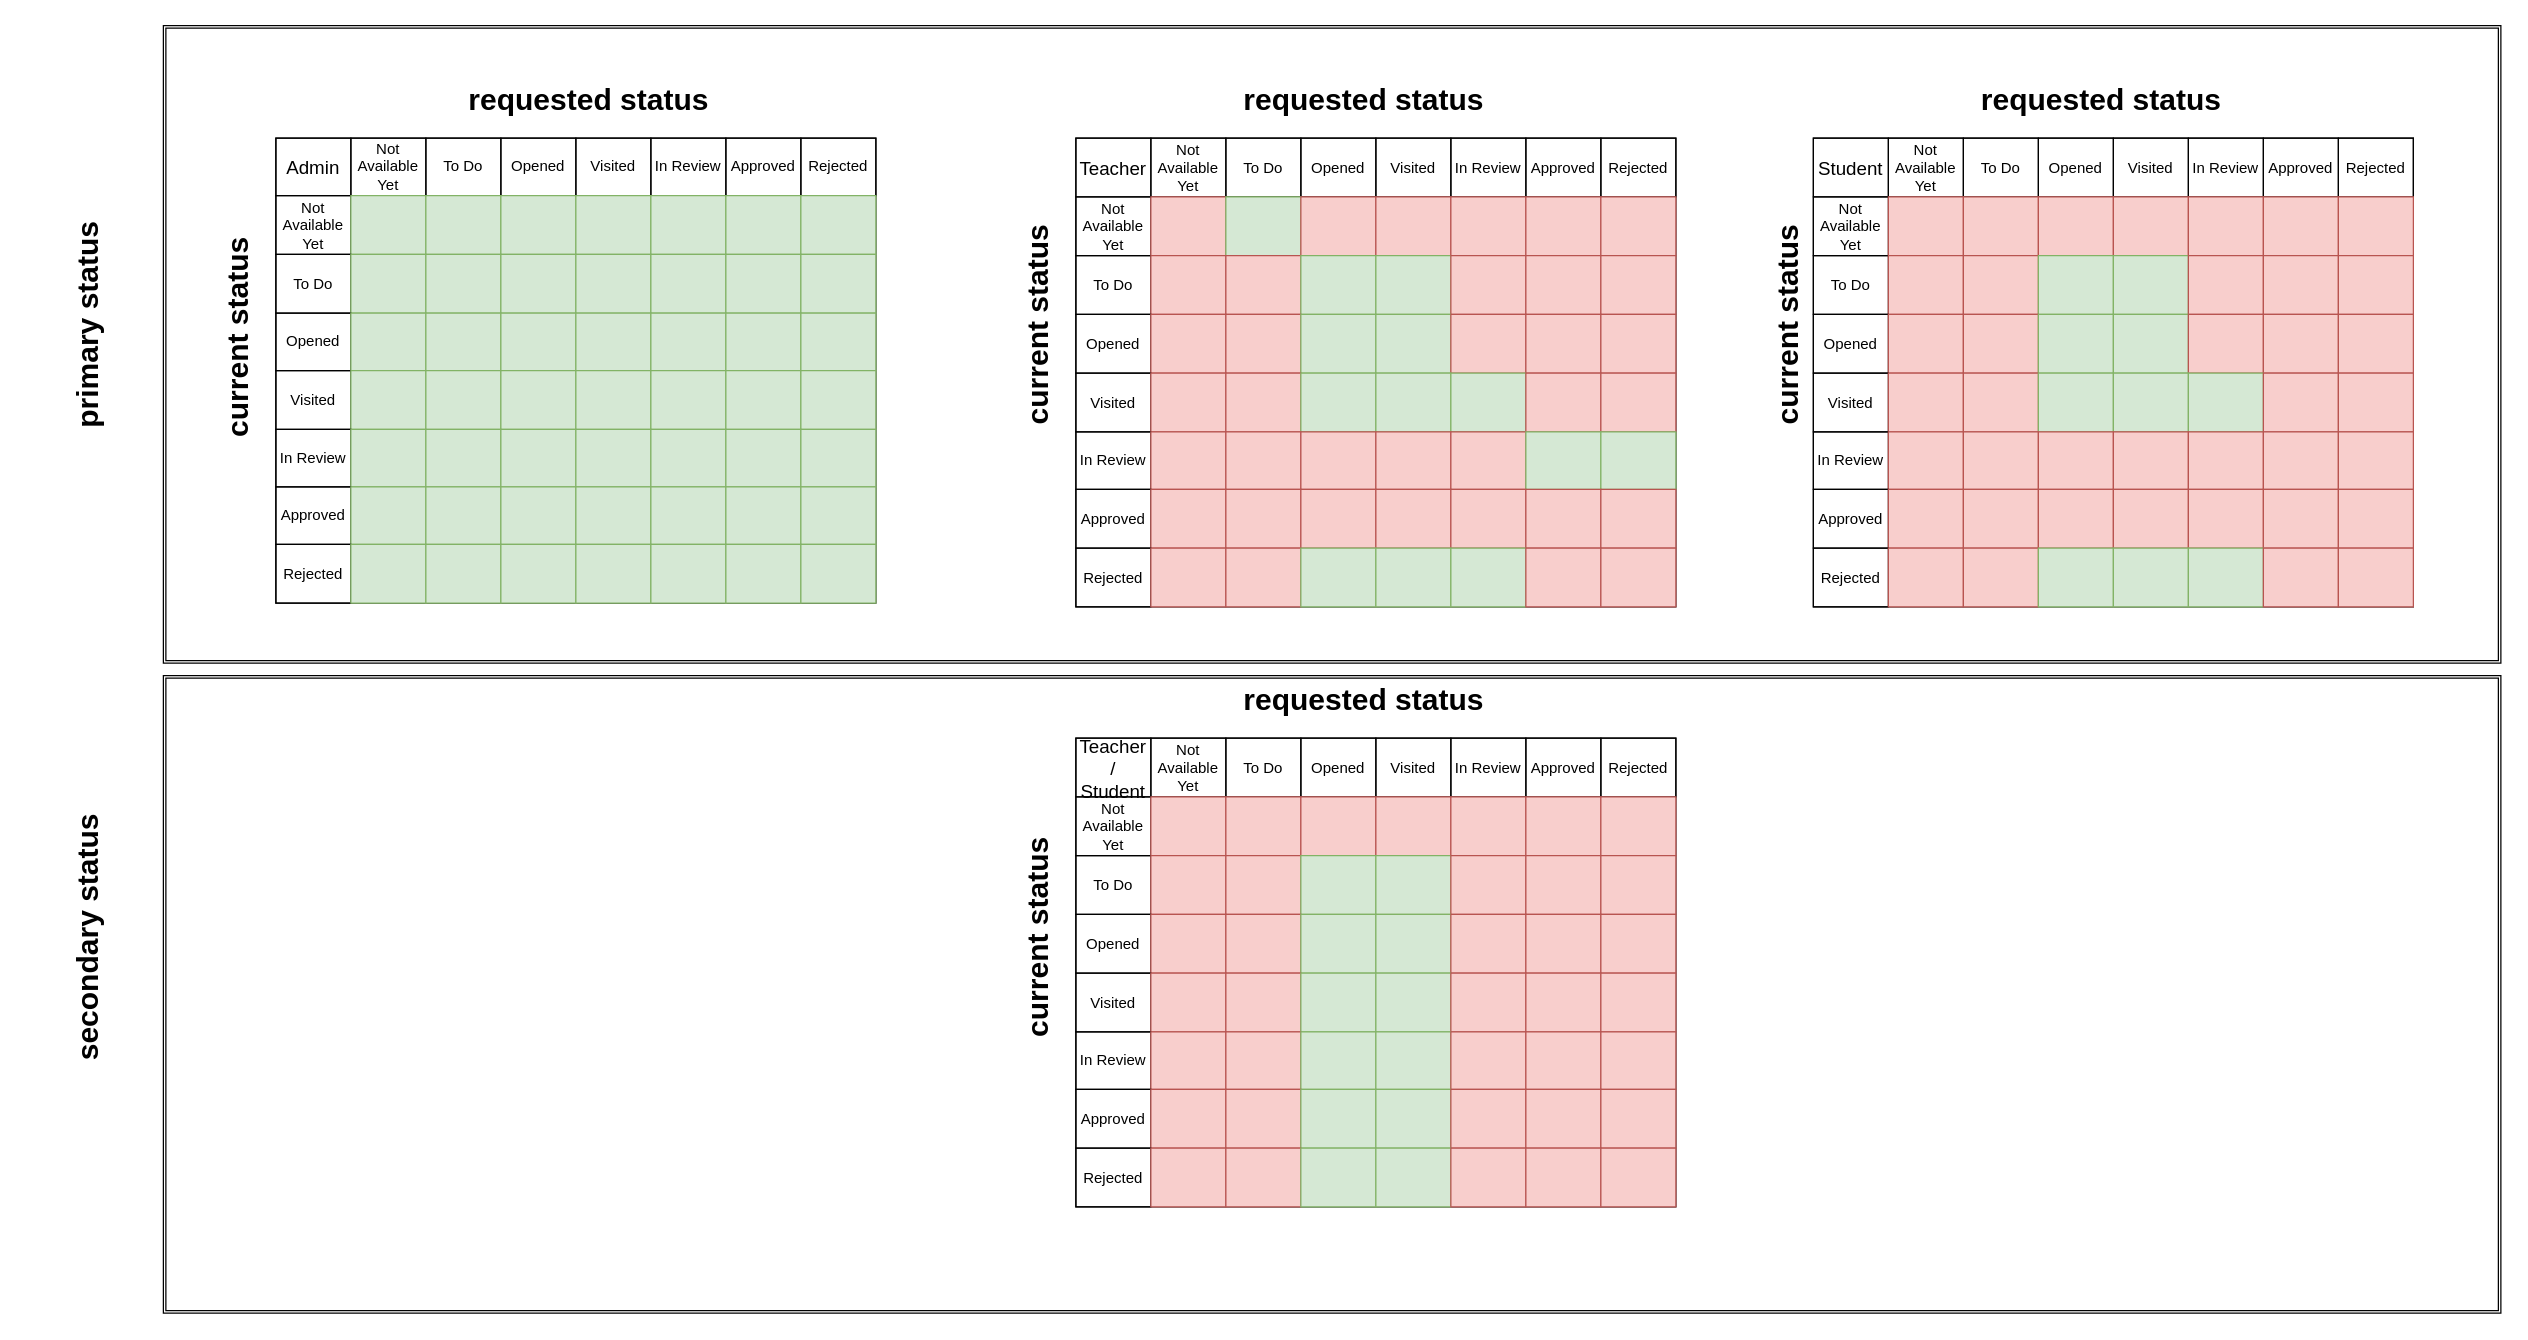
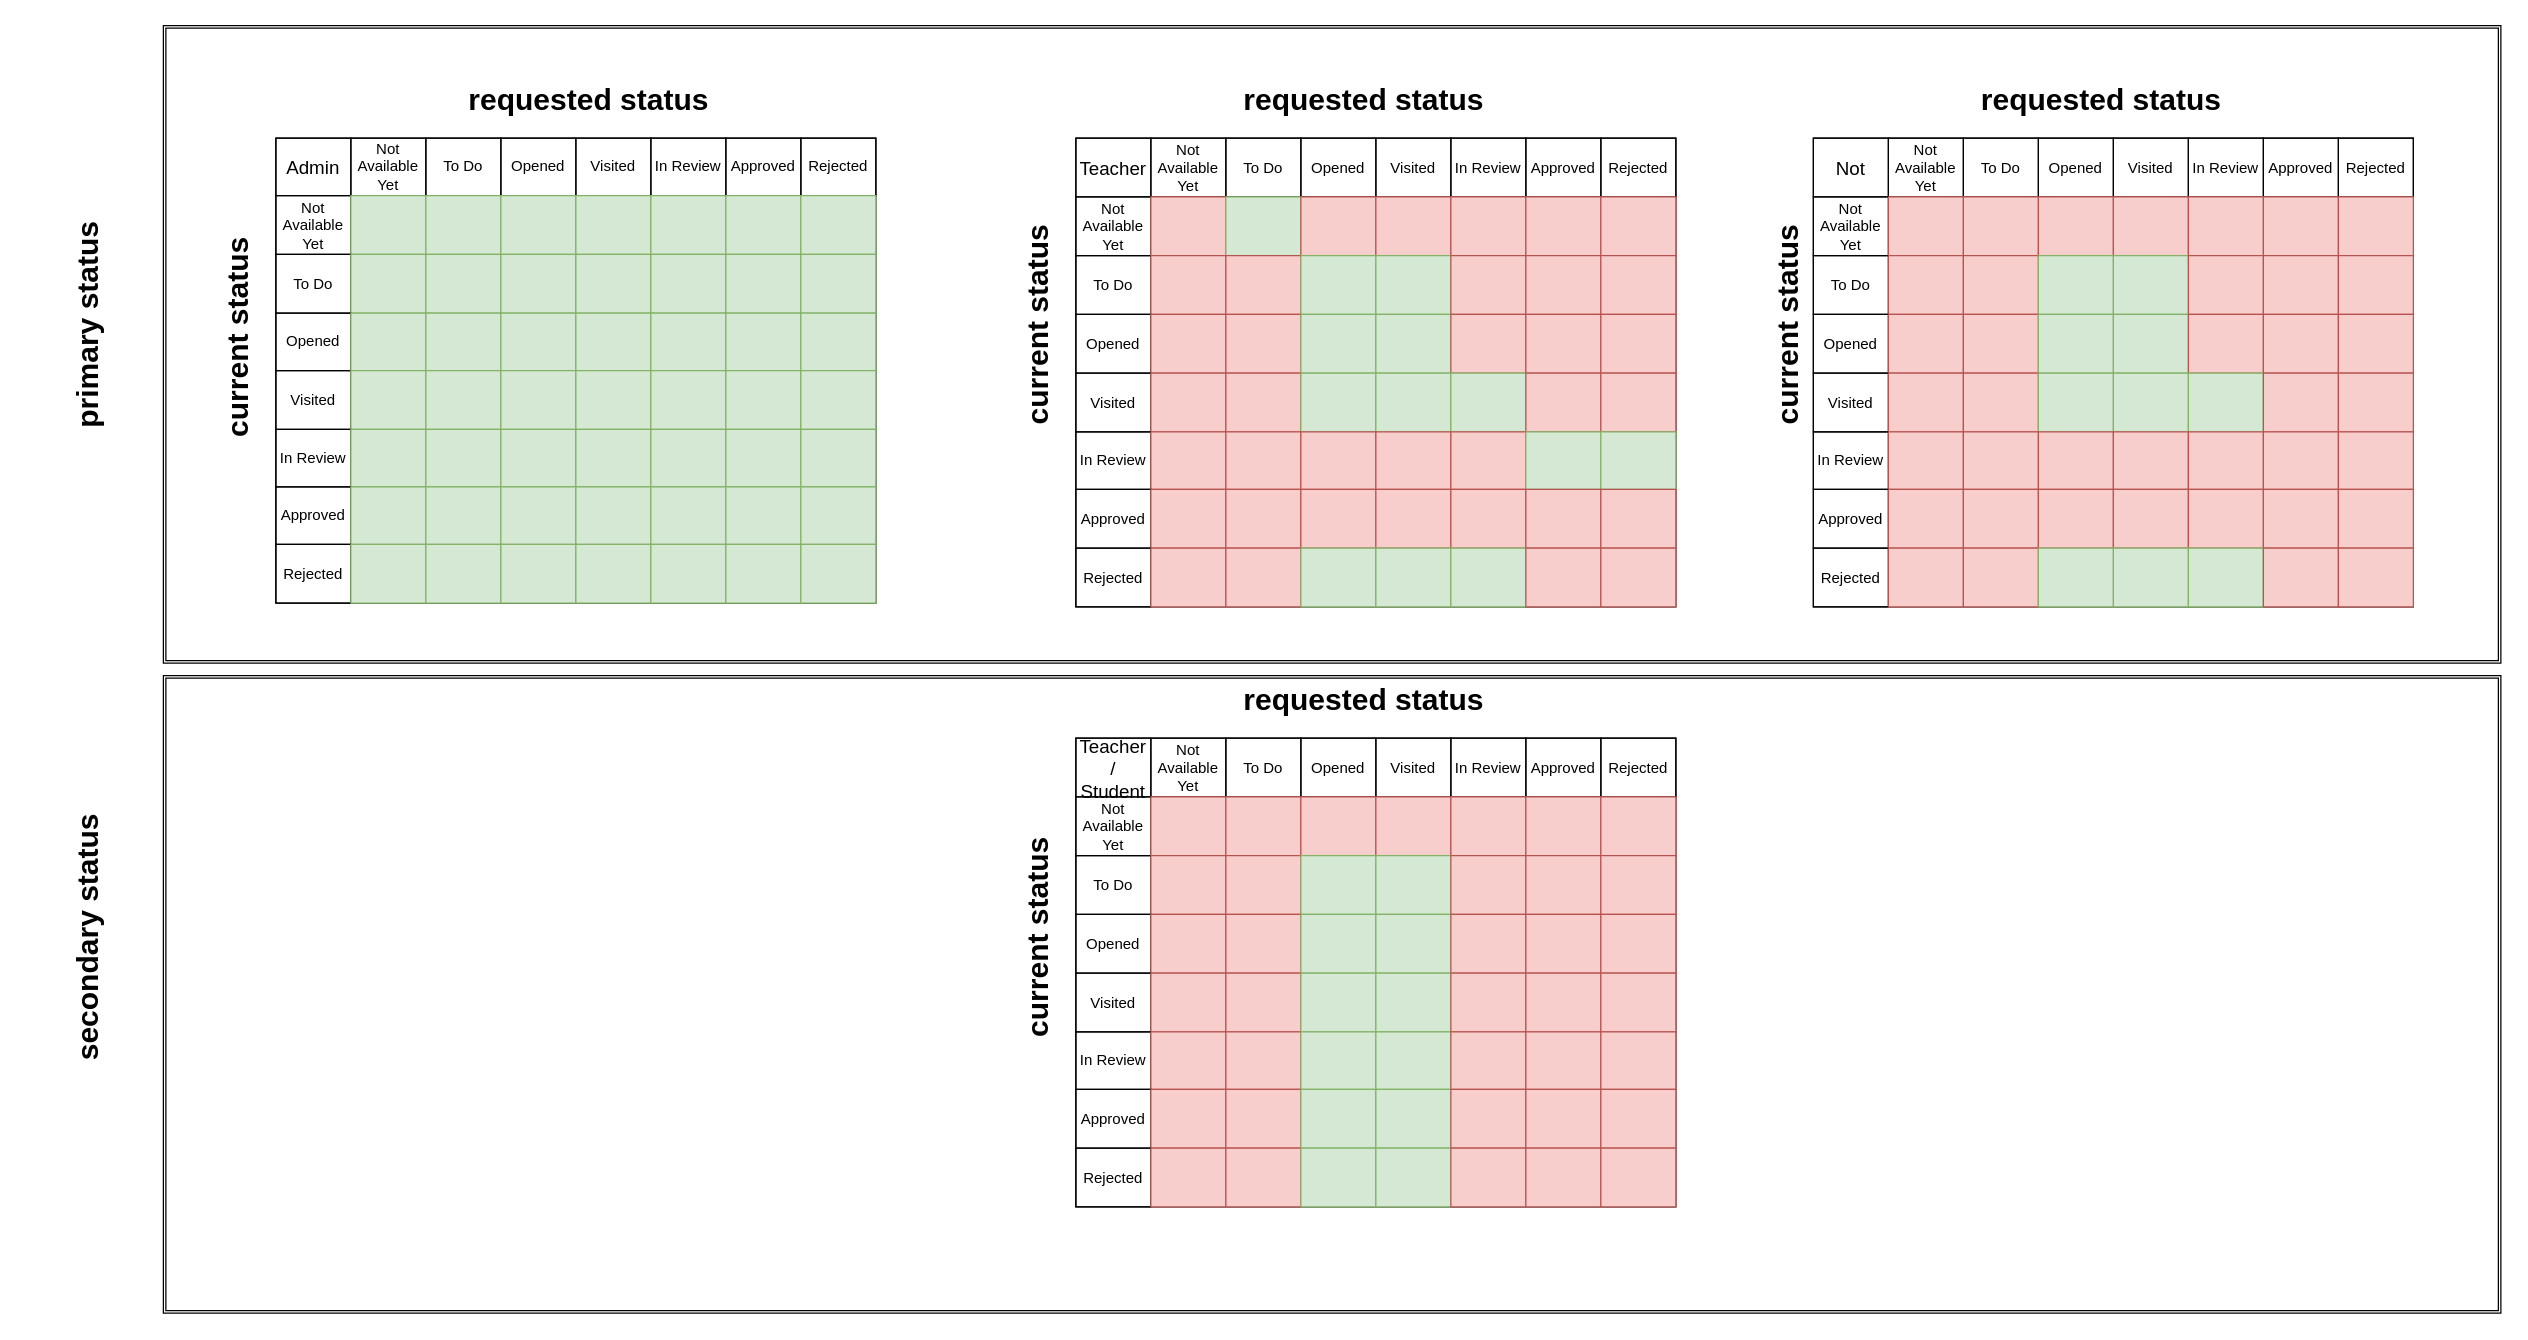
node "Student": label "Student" -> "Not"
